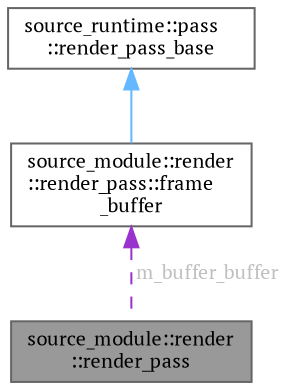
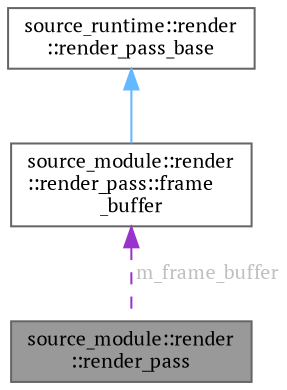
node "source_runtime::pass ::render_pass_base": label "source_runtime::pass ::render_pass_base" -> "source_runtime::render ::render_pass_base"
edge "source_module::render ::render_pass" -> "source_module::render ::render_pass::frame _buffer": label " m_buffer_buffer" -> " m_frame_buffer"
